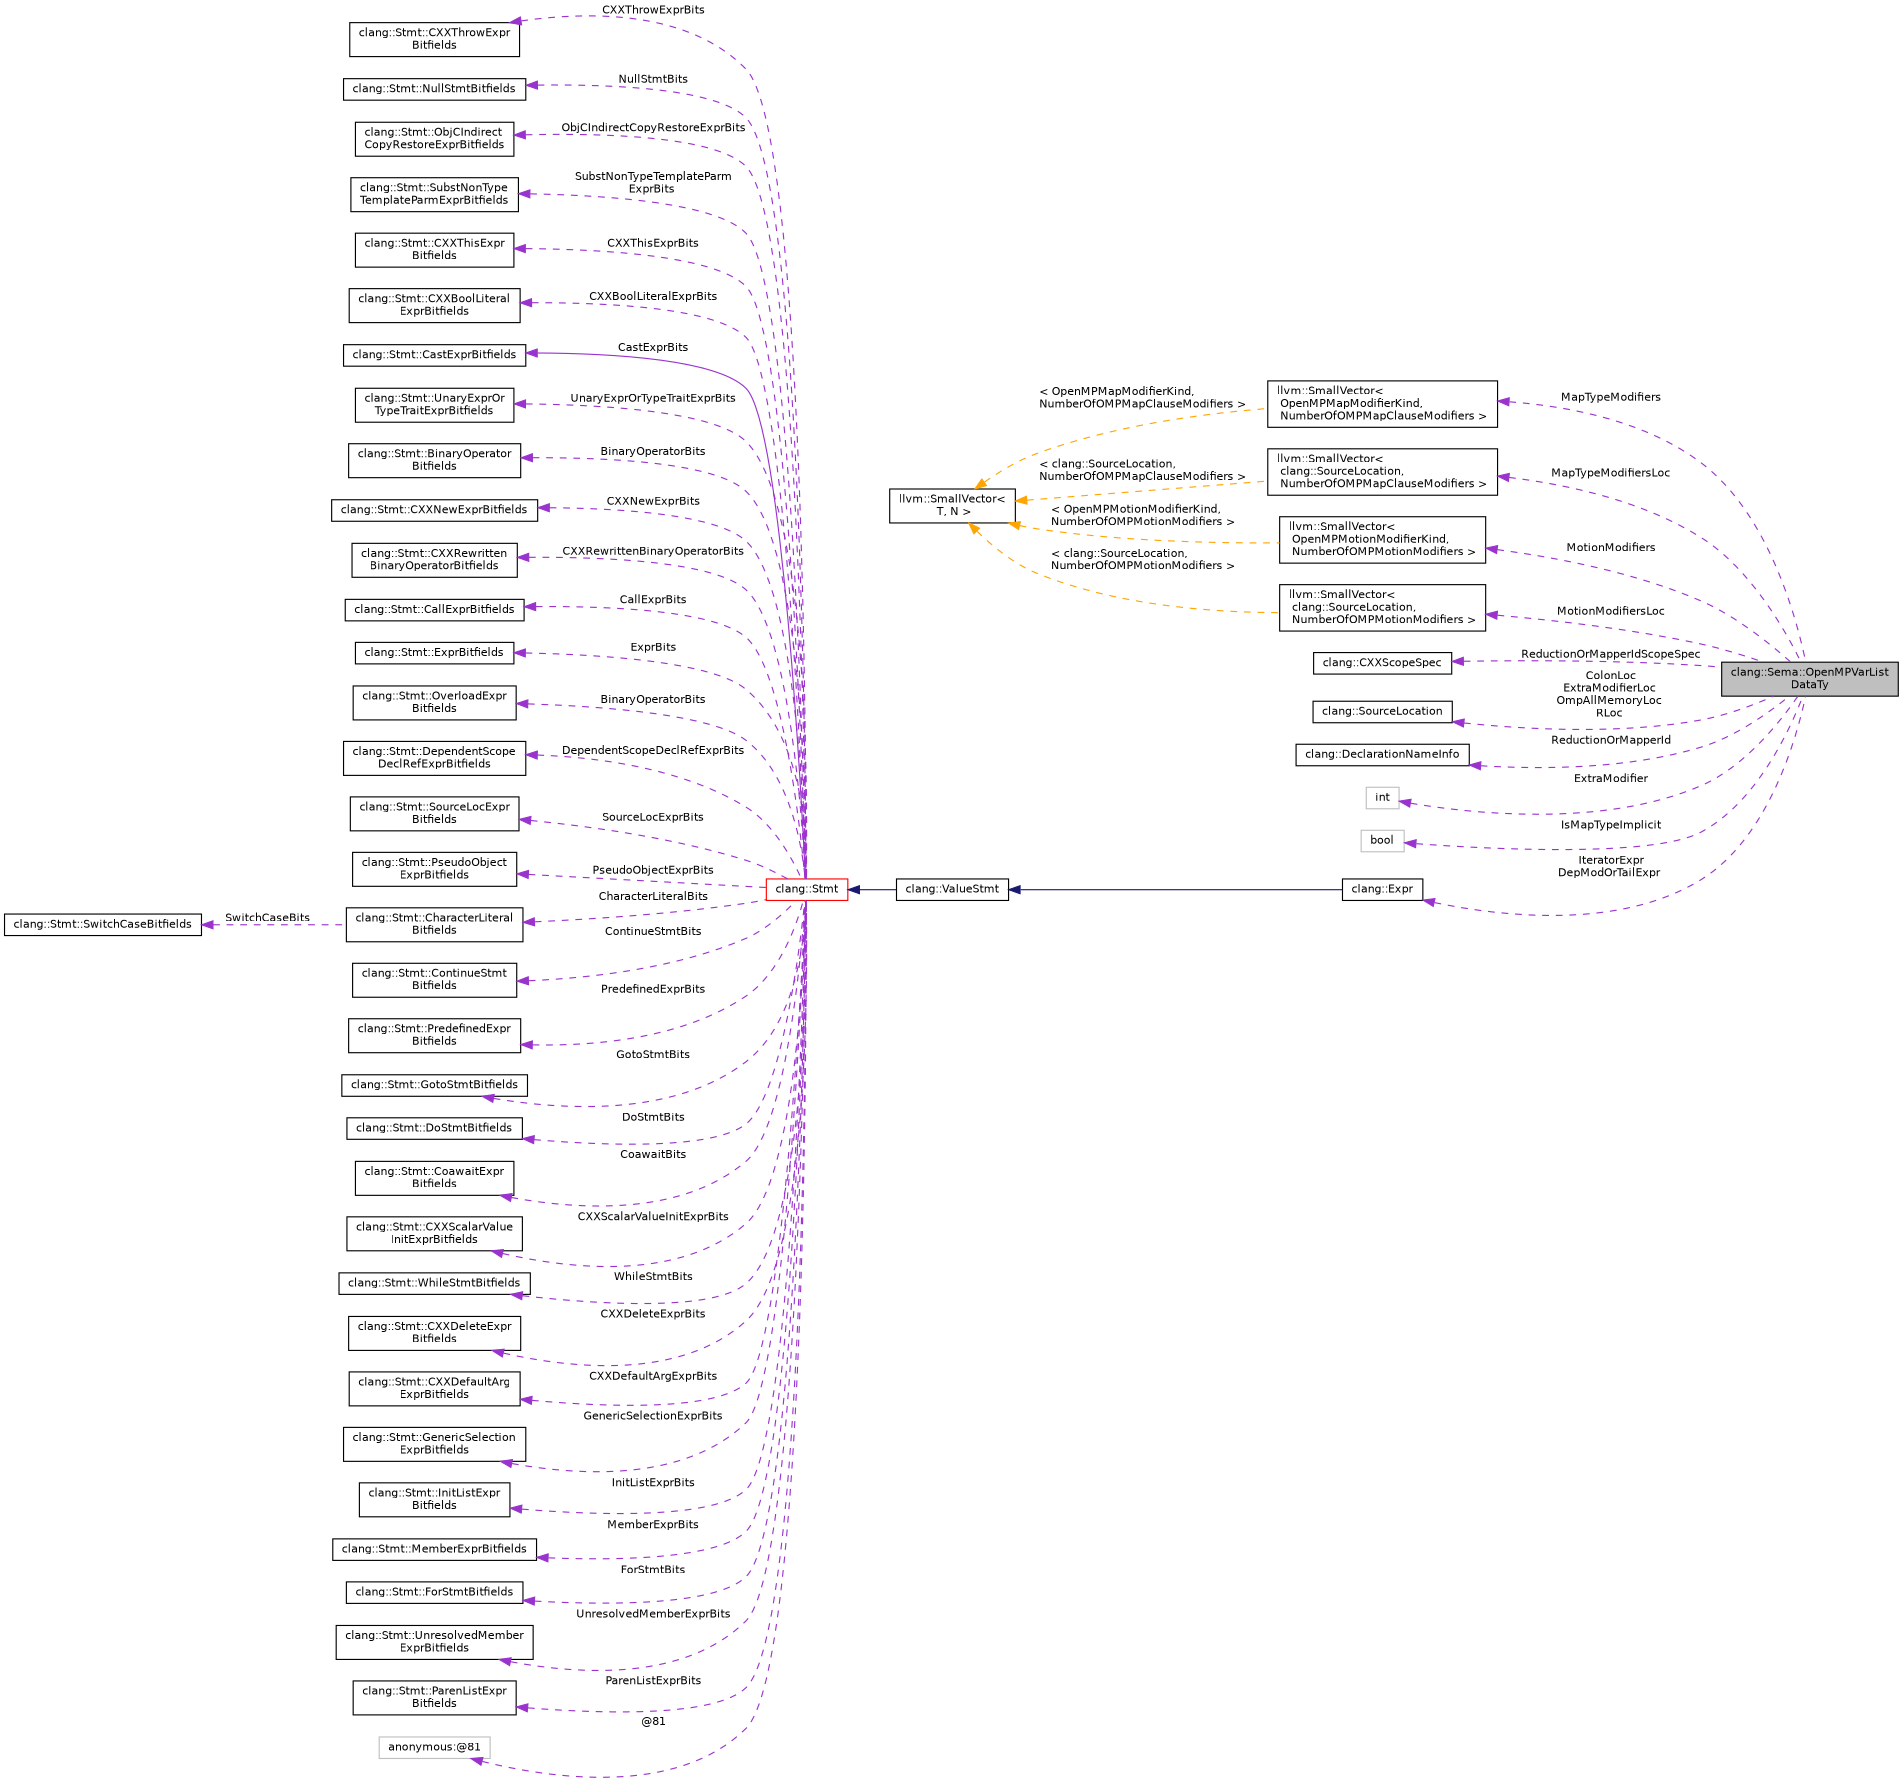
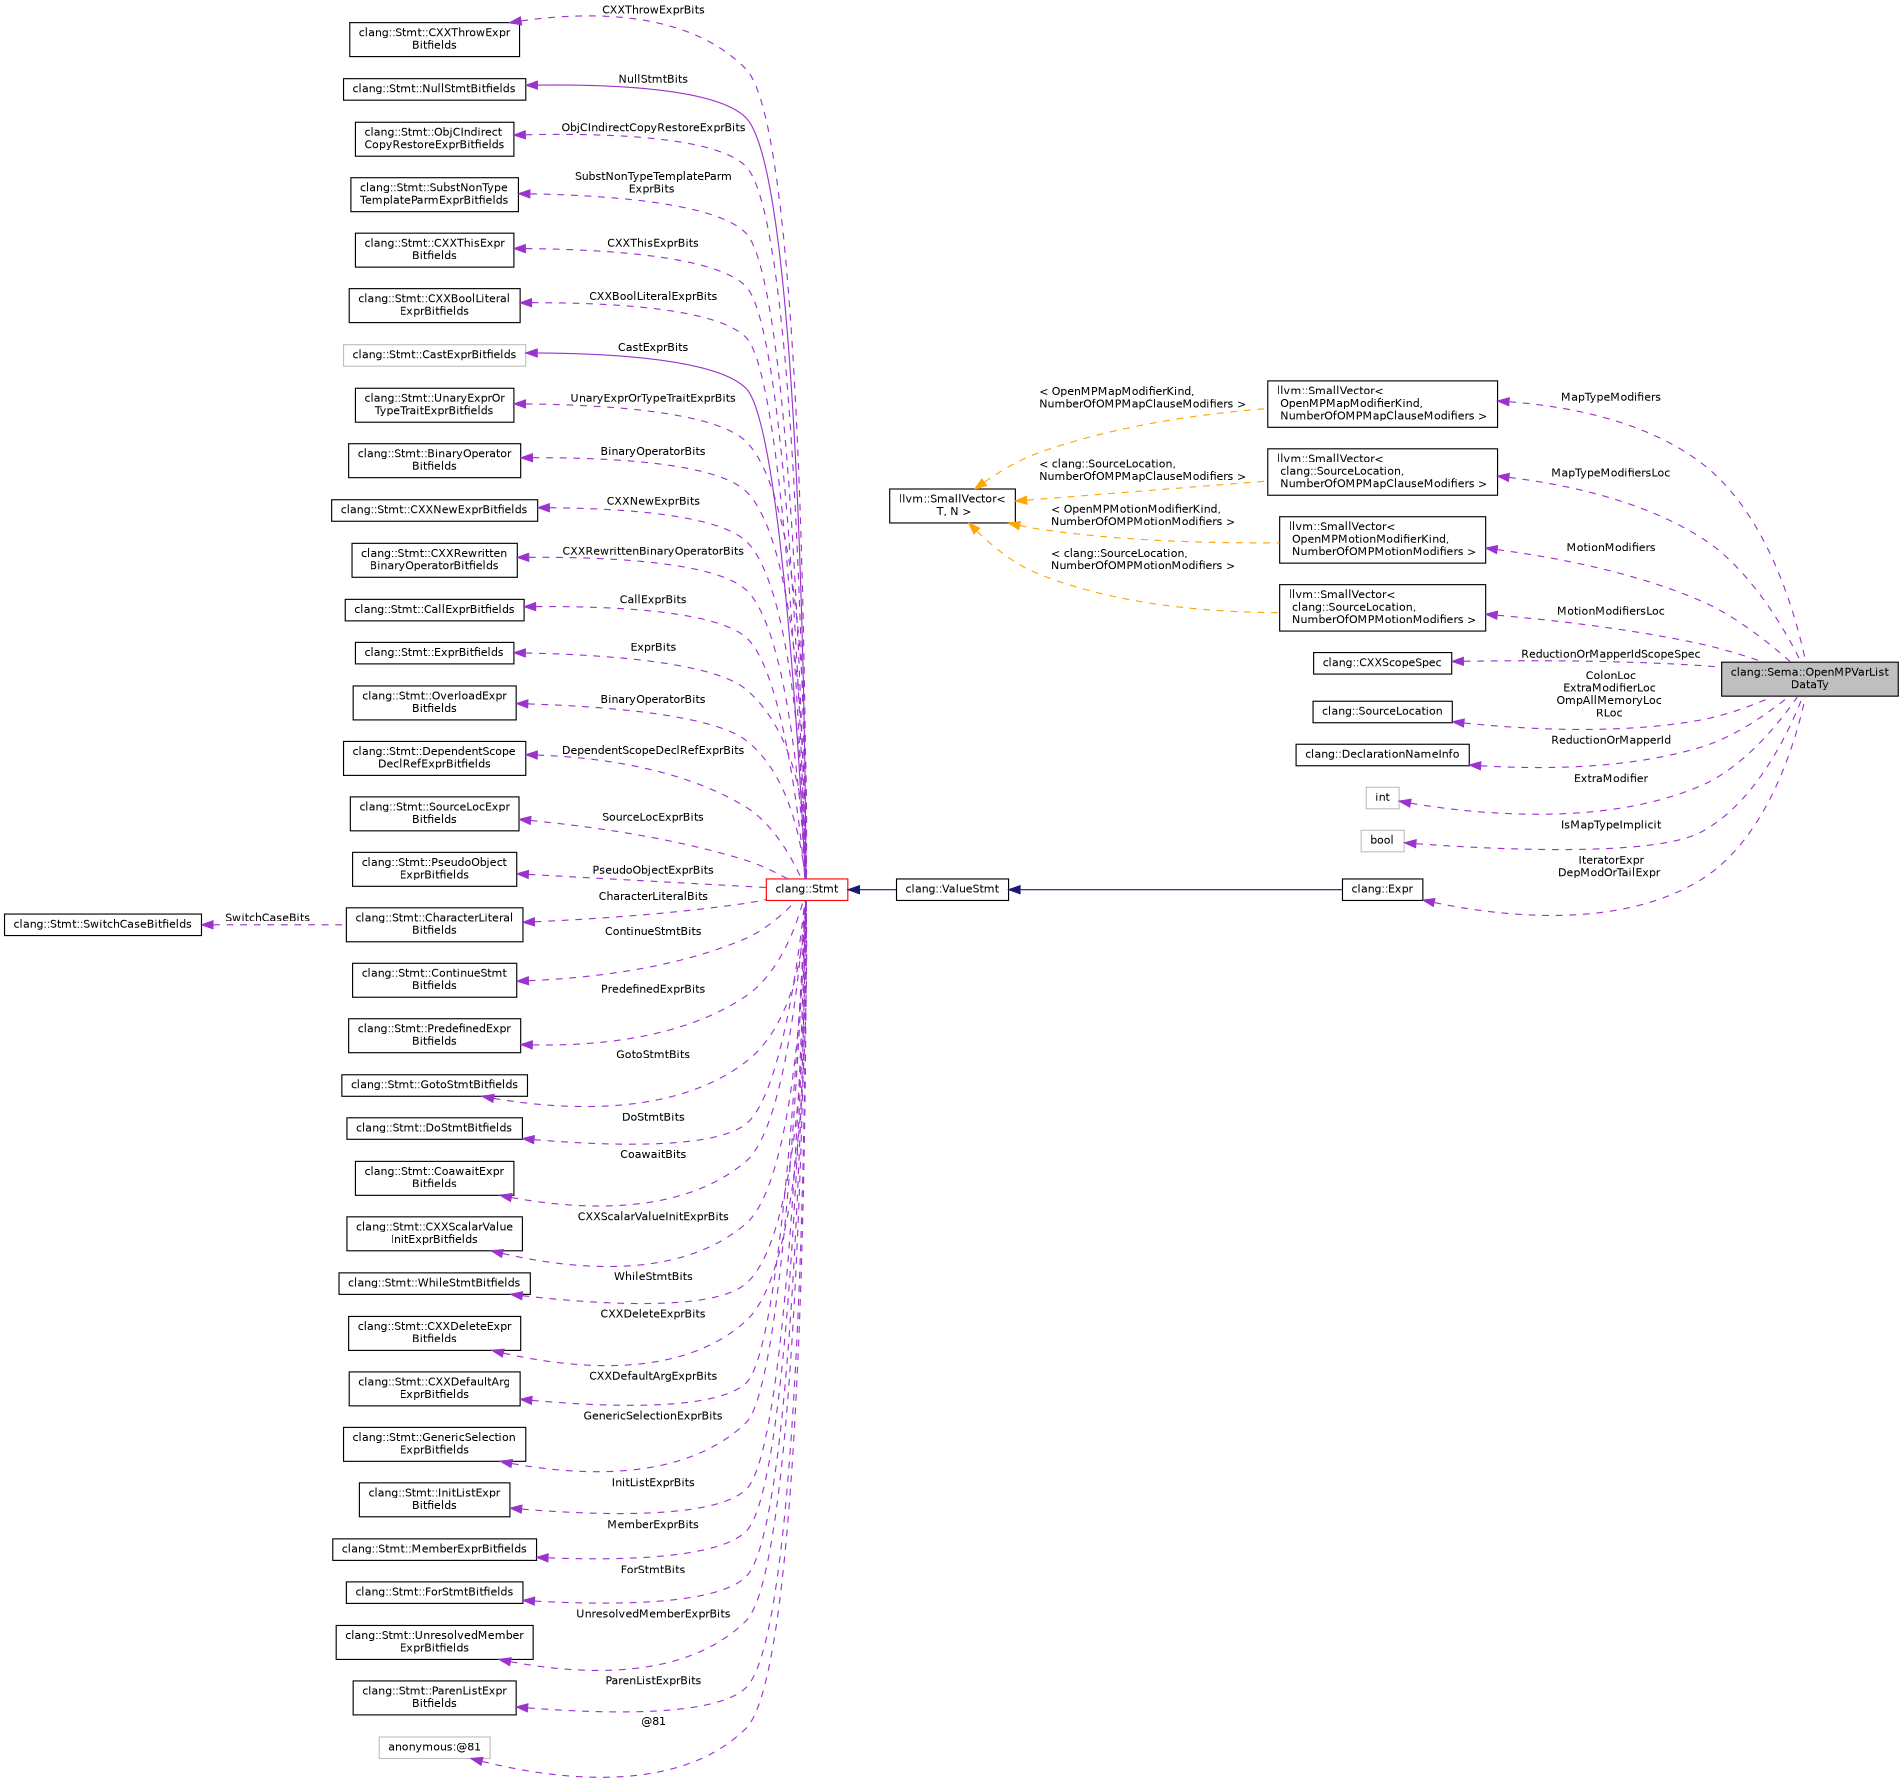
edge "clang::Stmt" -> "clang::Stmt::NullStmtBitfields": style dashed -> solid
node "clang::Stmt::CastExprBitfields": color black -> grey75
